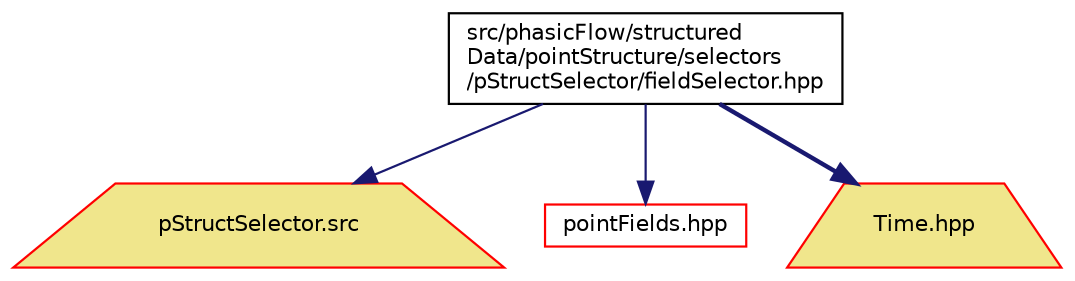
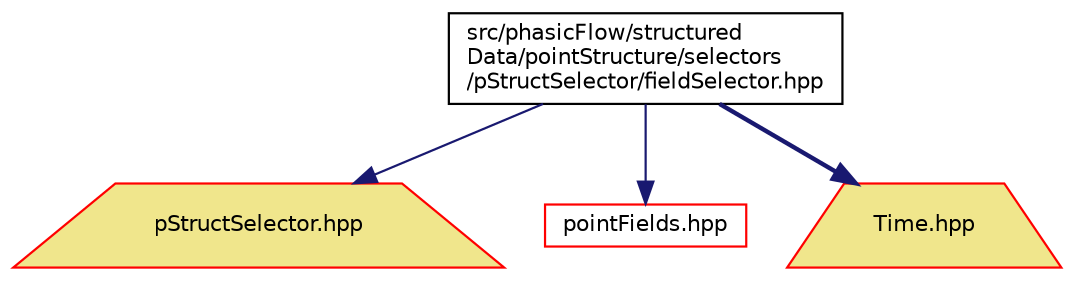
node "pStructSelector.src": label "pStructSelector.src" -> "pStructSelector.hpp"
